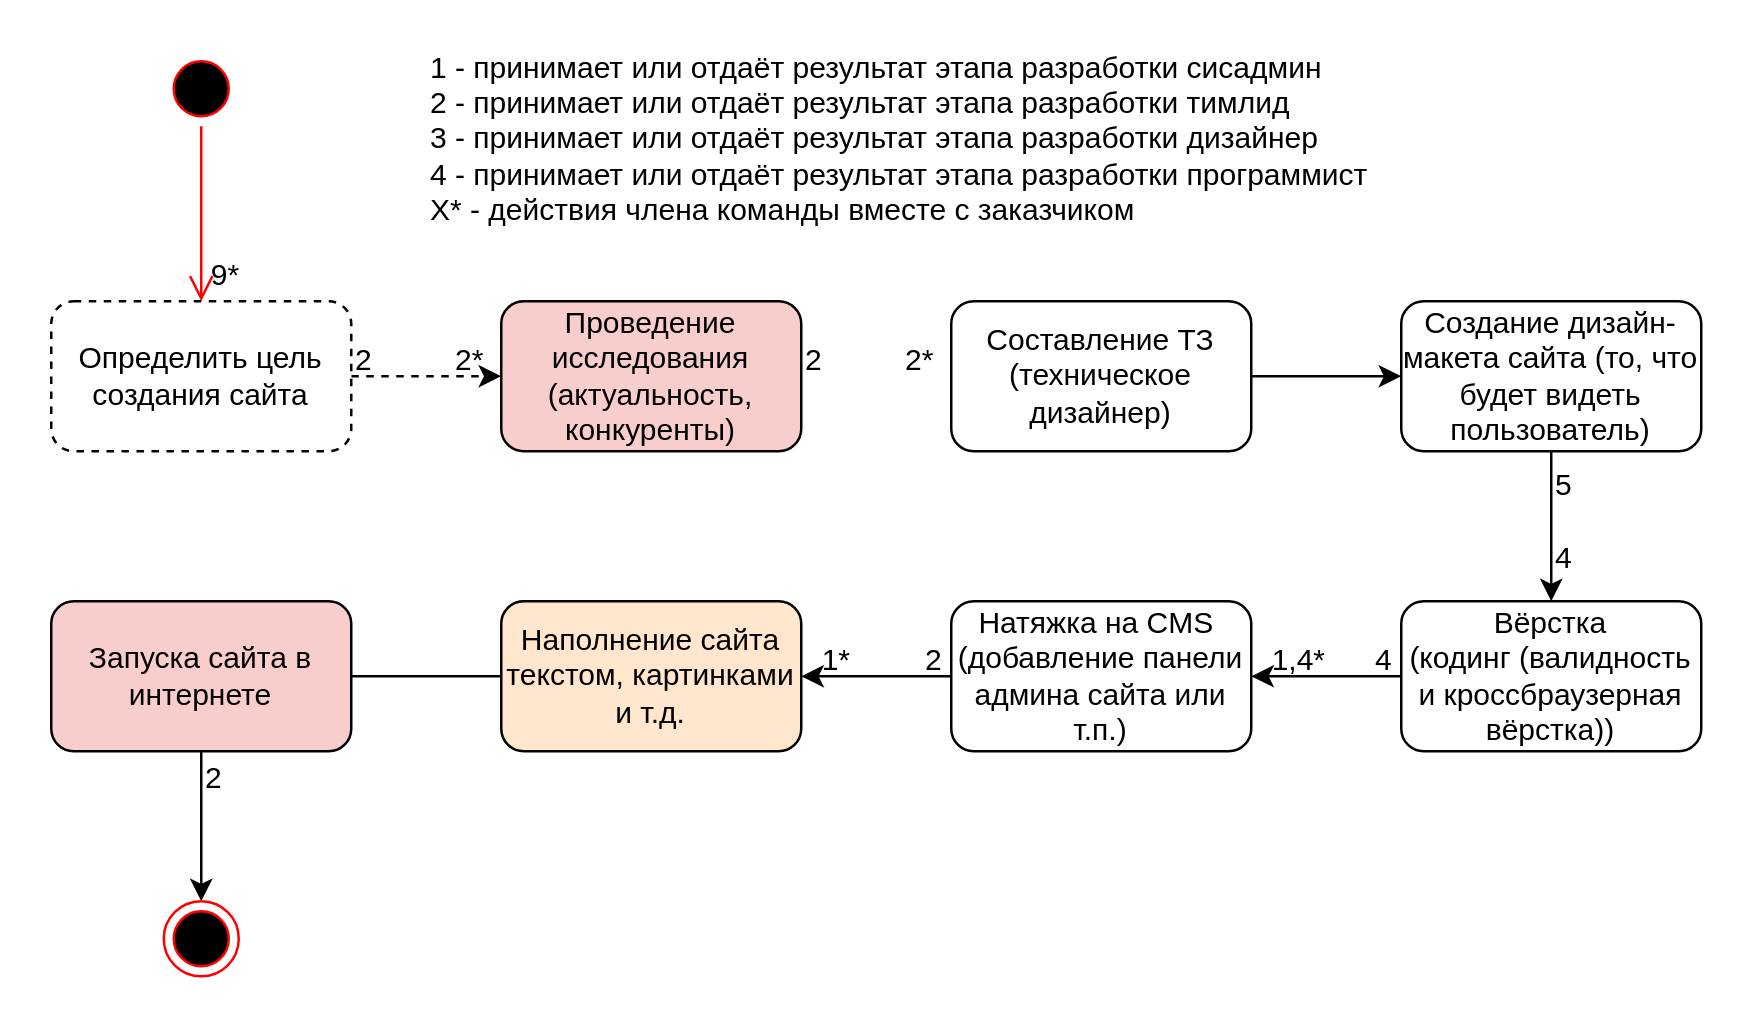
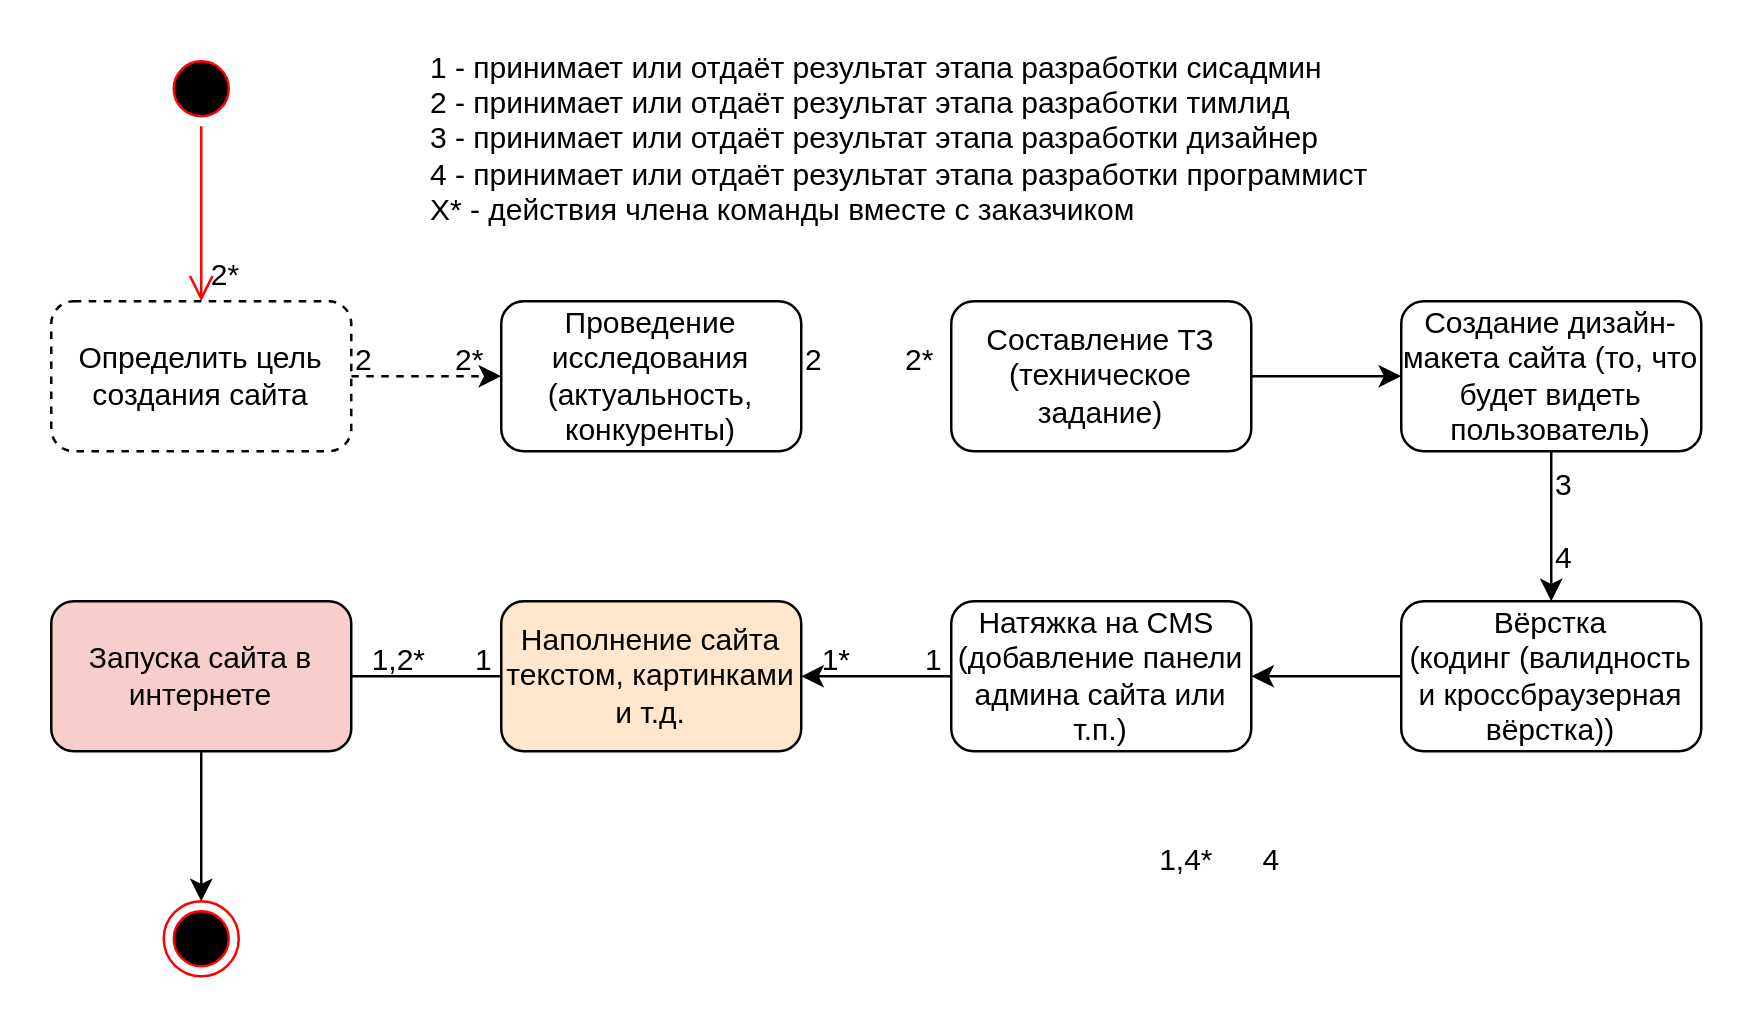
node "9*": label "9*" -> "2*"
node "Проведение исследования (актуальность, конкуренты)": fillcolor #f8cecc -> #ffffff
node "Составление ТЗ (техническое дизайнер)": label "Составление ТЗ (техническое дизайнер)" -> "Составление ТЗ (техническое задание)"
node "5 4": label "5 4" -> "3 4"
node "1,2* 1": added
node "1,4* 4": moved (1326, 651) -> (1214, 851)
node "1* 2": label "1* 2" -> "1* 1"
node "2": removed
